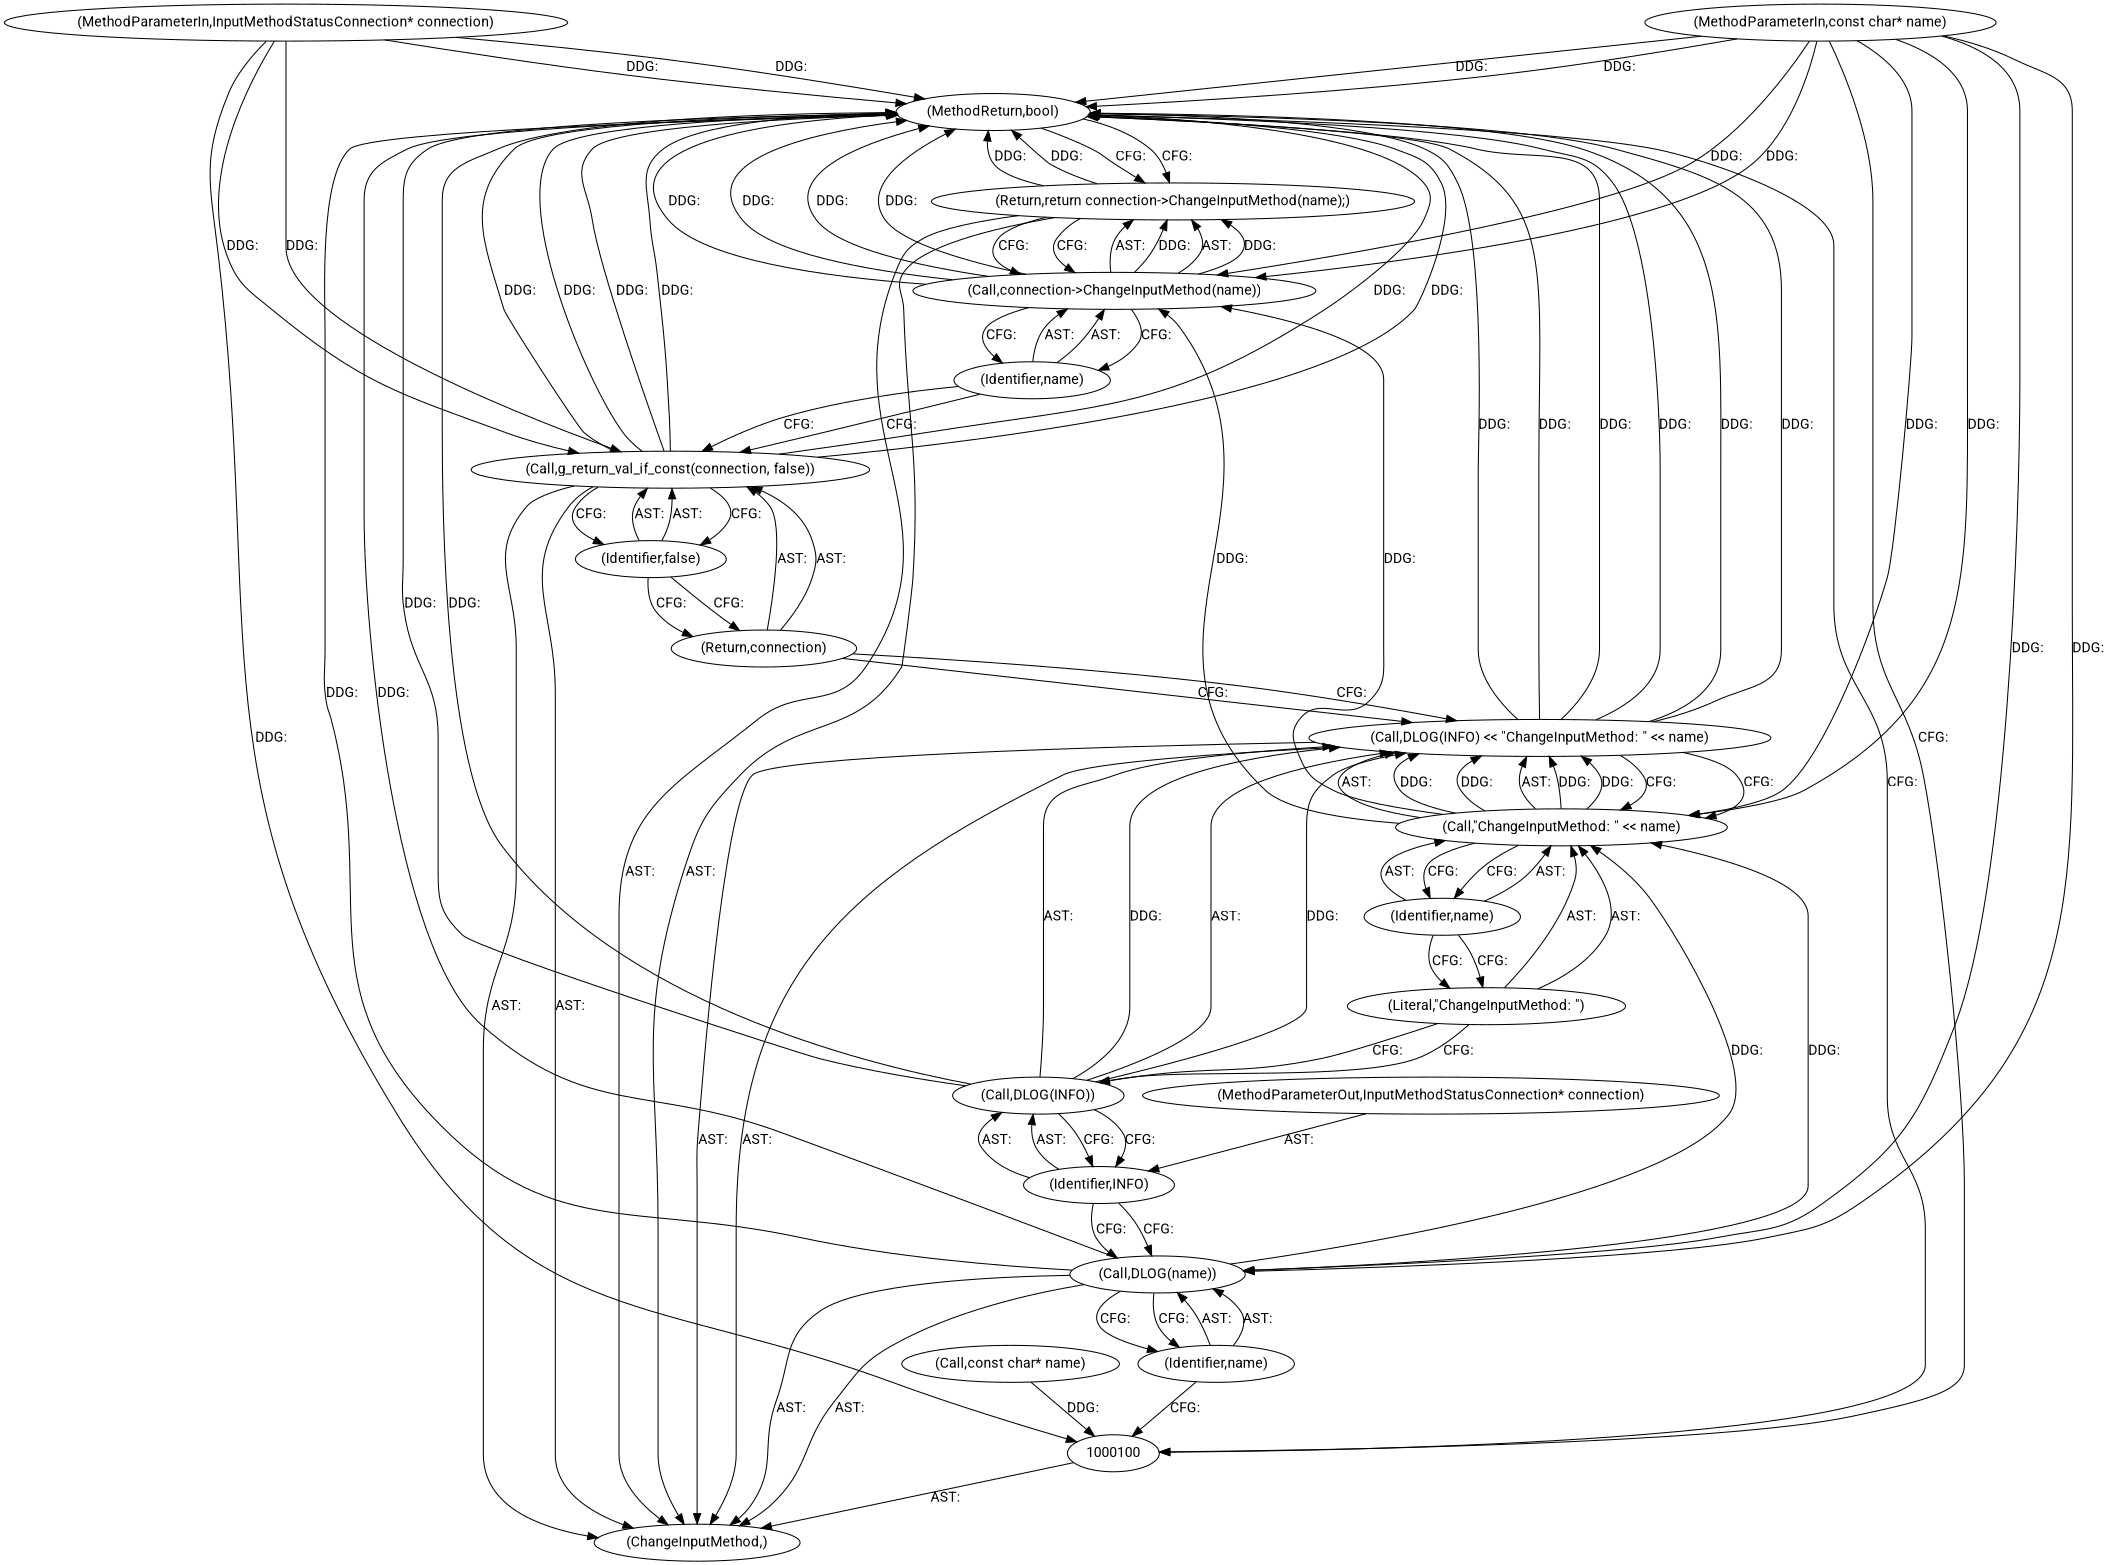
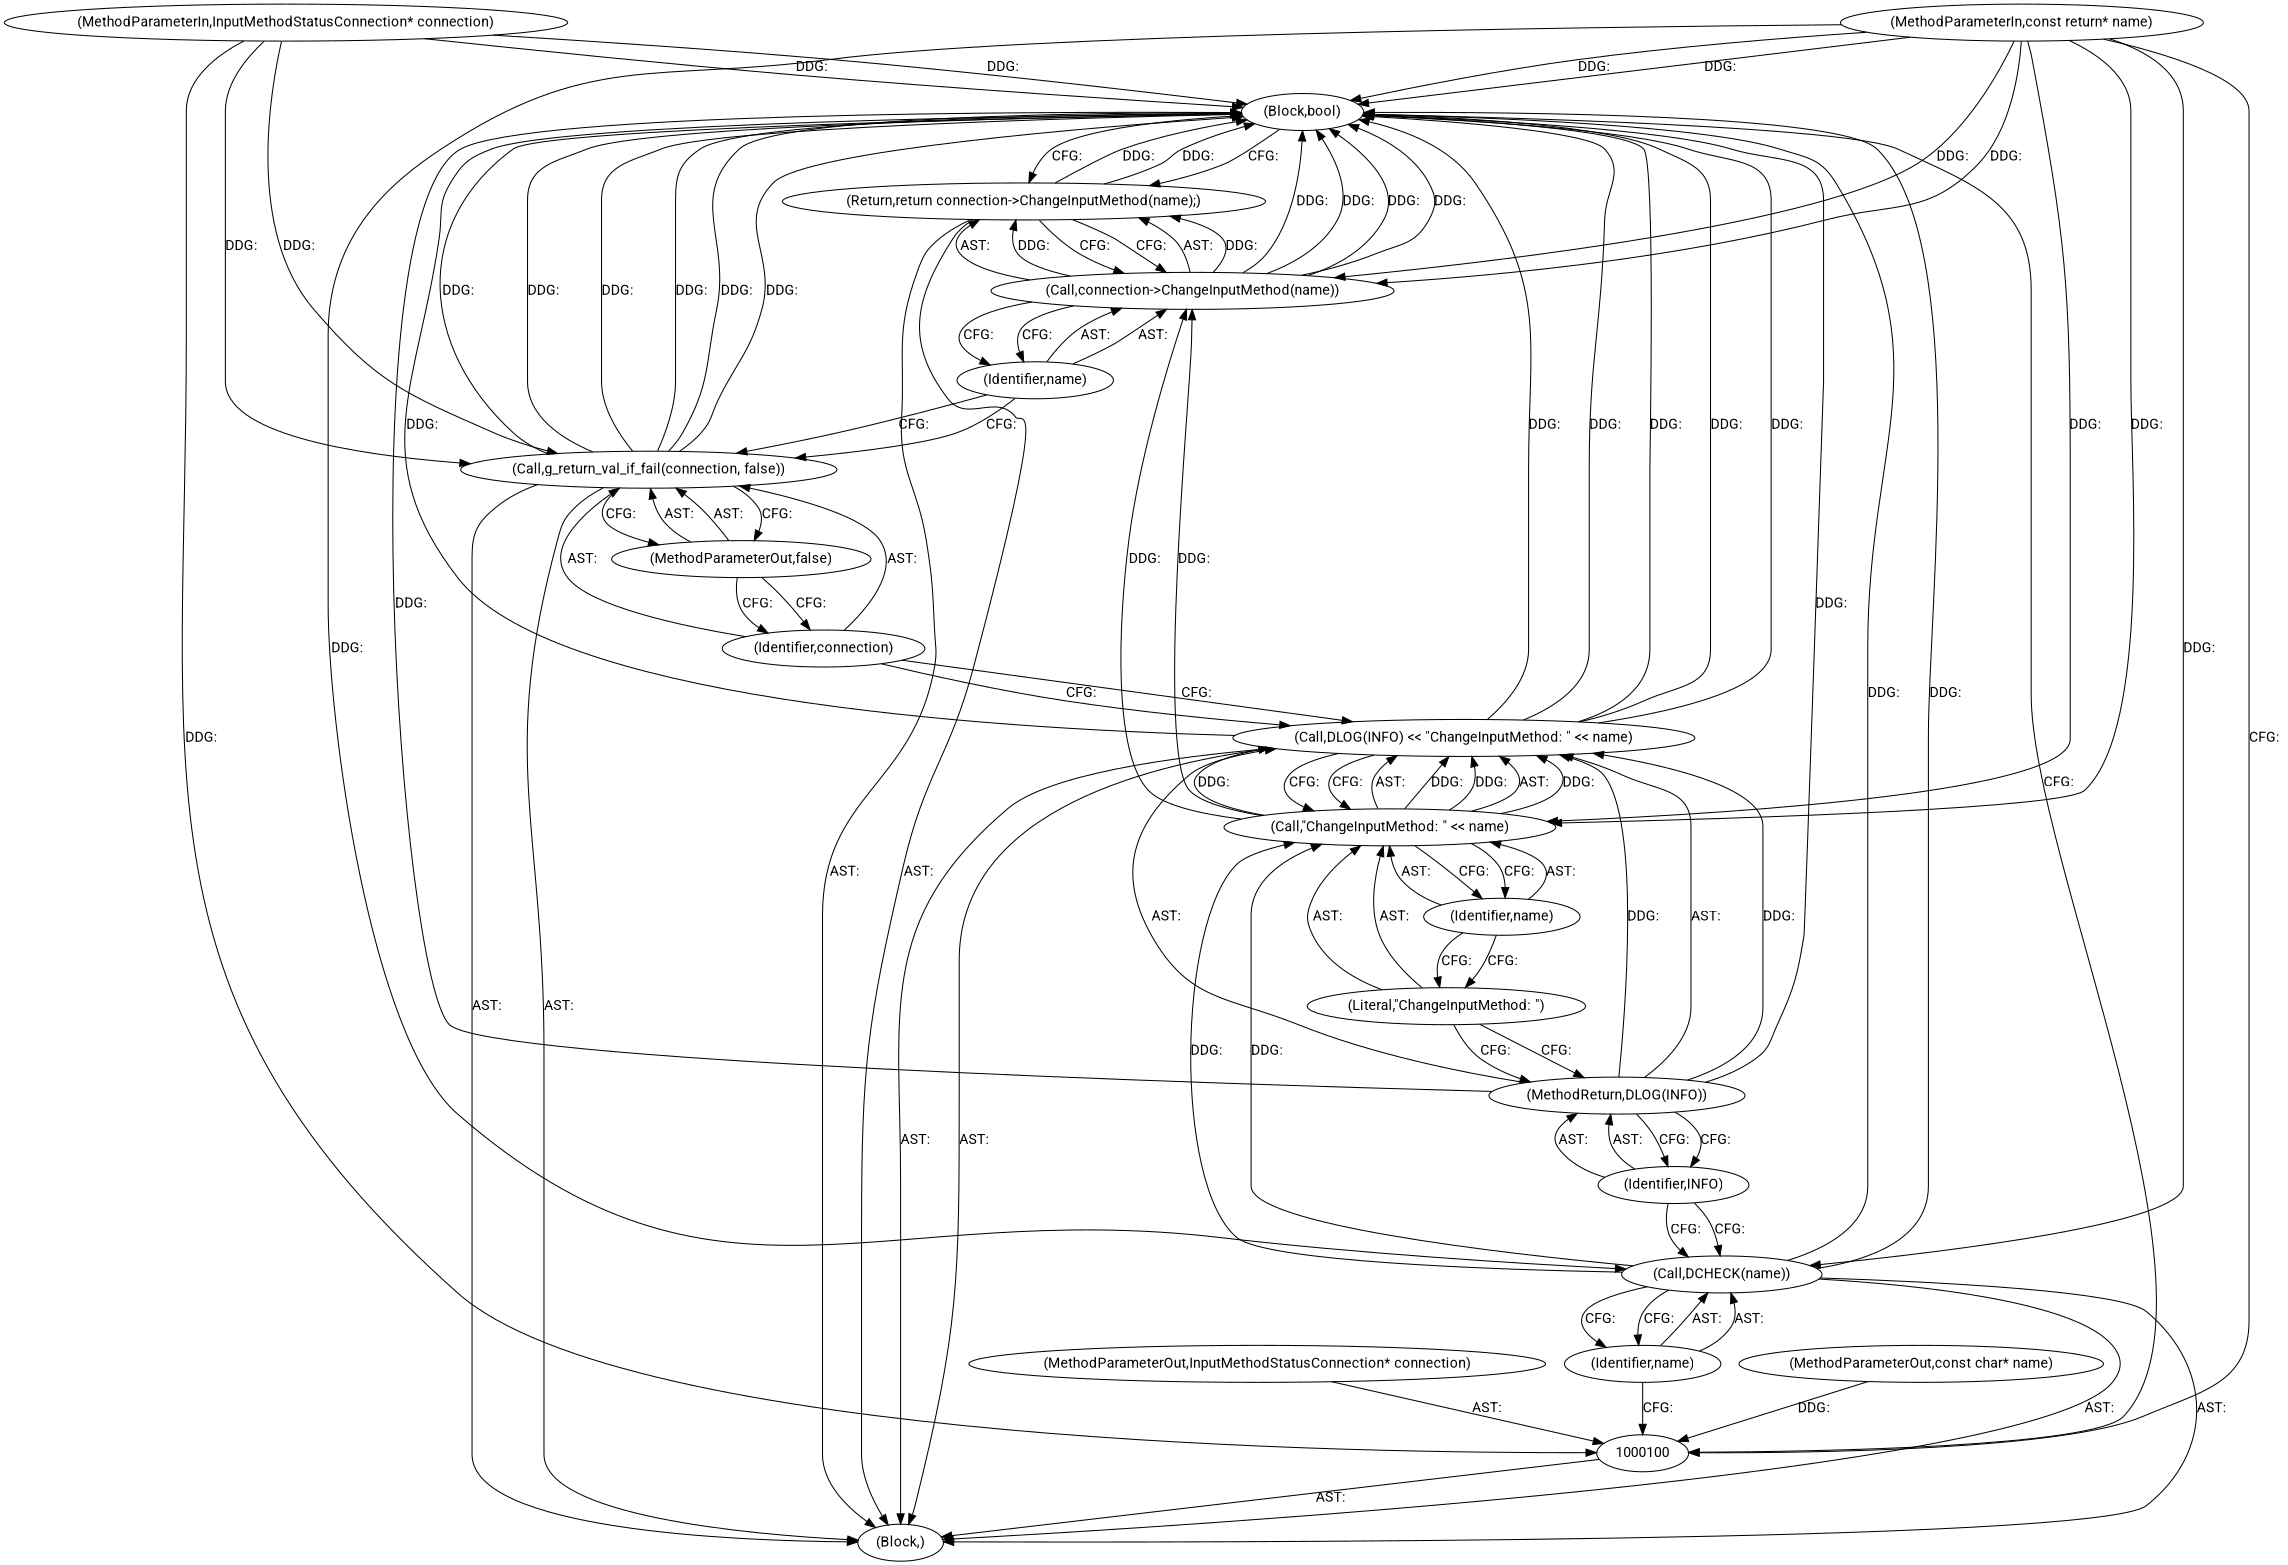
node "(MethodParameterIn,const char* name)": label "(MethodParameterIn,const char* name)" -> "(MethodParameterIn,const return* name)"
node "(MethodReturn,bool)": label "(MethodReturn,bool)" -> "(Block,bool)"
node "(Call,g_return_val_if_const(connection, false))": label "(Call,g_return_val_if_const(connection, false))" -> "(Call,g_return_val_if_fail(connection, false))"
node "(Identifier,false)": label "(Identifier,false)" -> "(MethodParameterOut,false)"
node "(Return,connection)": label "(Return,connection)" -> "(Identifier,connection)"
node "(Call,DLOG(INFO))": label "(Call,DLOG(INFO))" -> "(MethodReturn,DLOG(INFO))"
edge "(MethodParameterOut,InputMethodStatusConnection* connection)" -> "(Identifier,INFO)": now "(MethodParameterOut,InputMethodStatusConnection* connection)" -> "1000100"
node "(Call,DLOG(name))": label "(Call,DLOG(name))" -> "(Call,DCHECK(name))"
node "(Call,const char* name)": label "(Call,const char* name)" -> "(MethodParameterOut,const char* name)"
node "(ChangeInputMethod,)": label "(ChangeInputMethod,)" -> "(Block,)"
